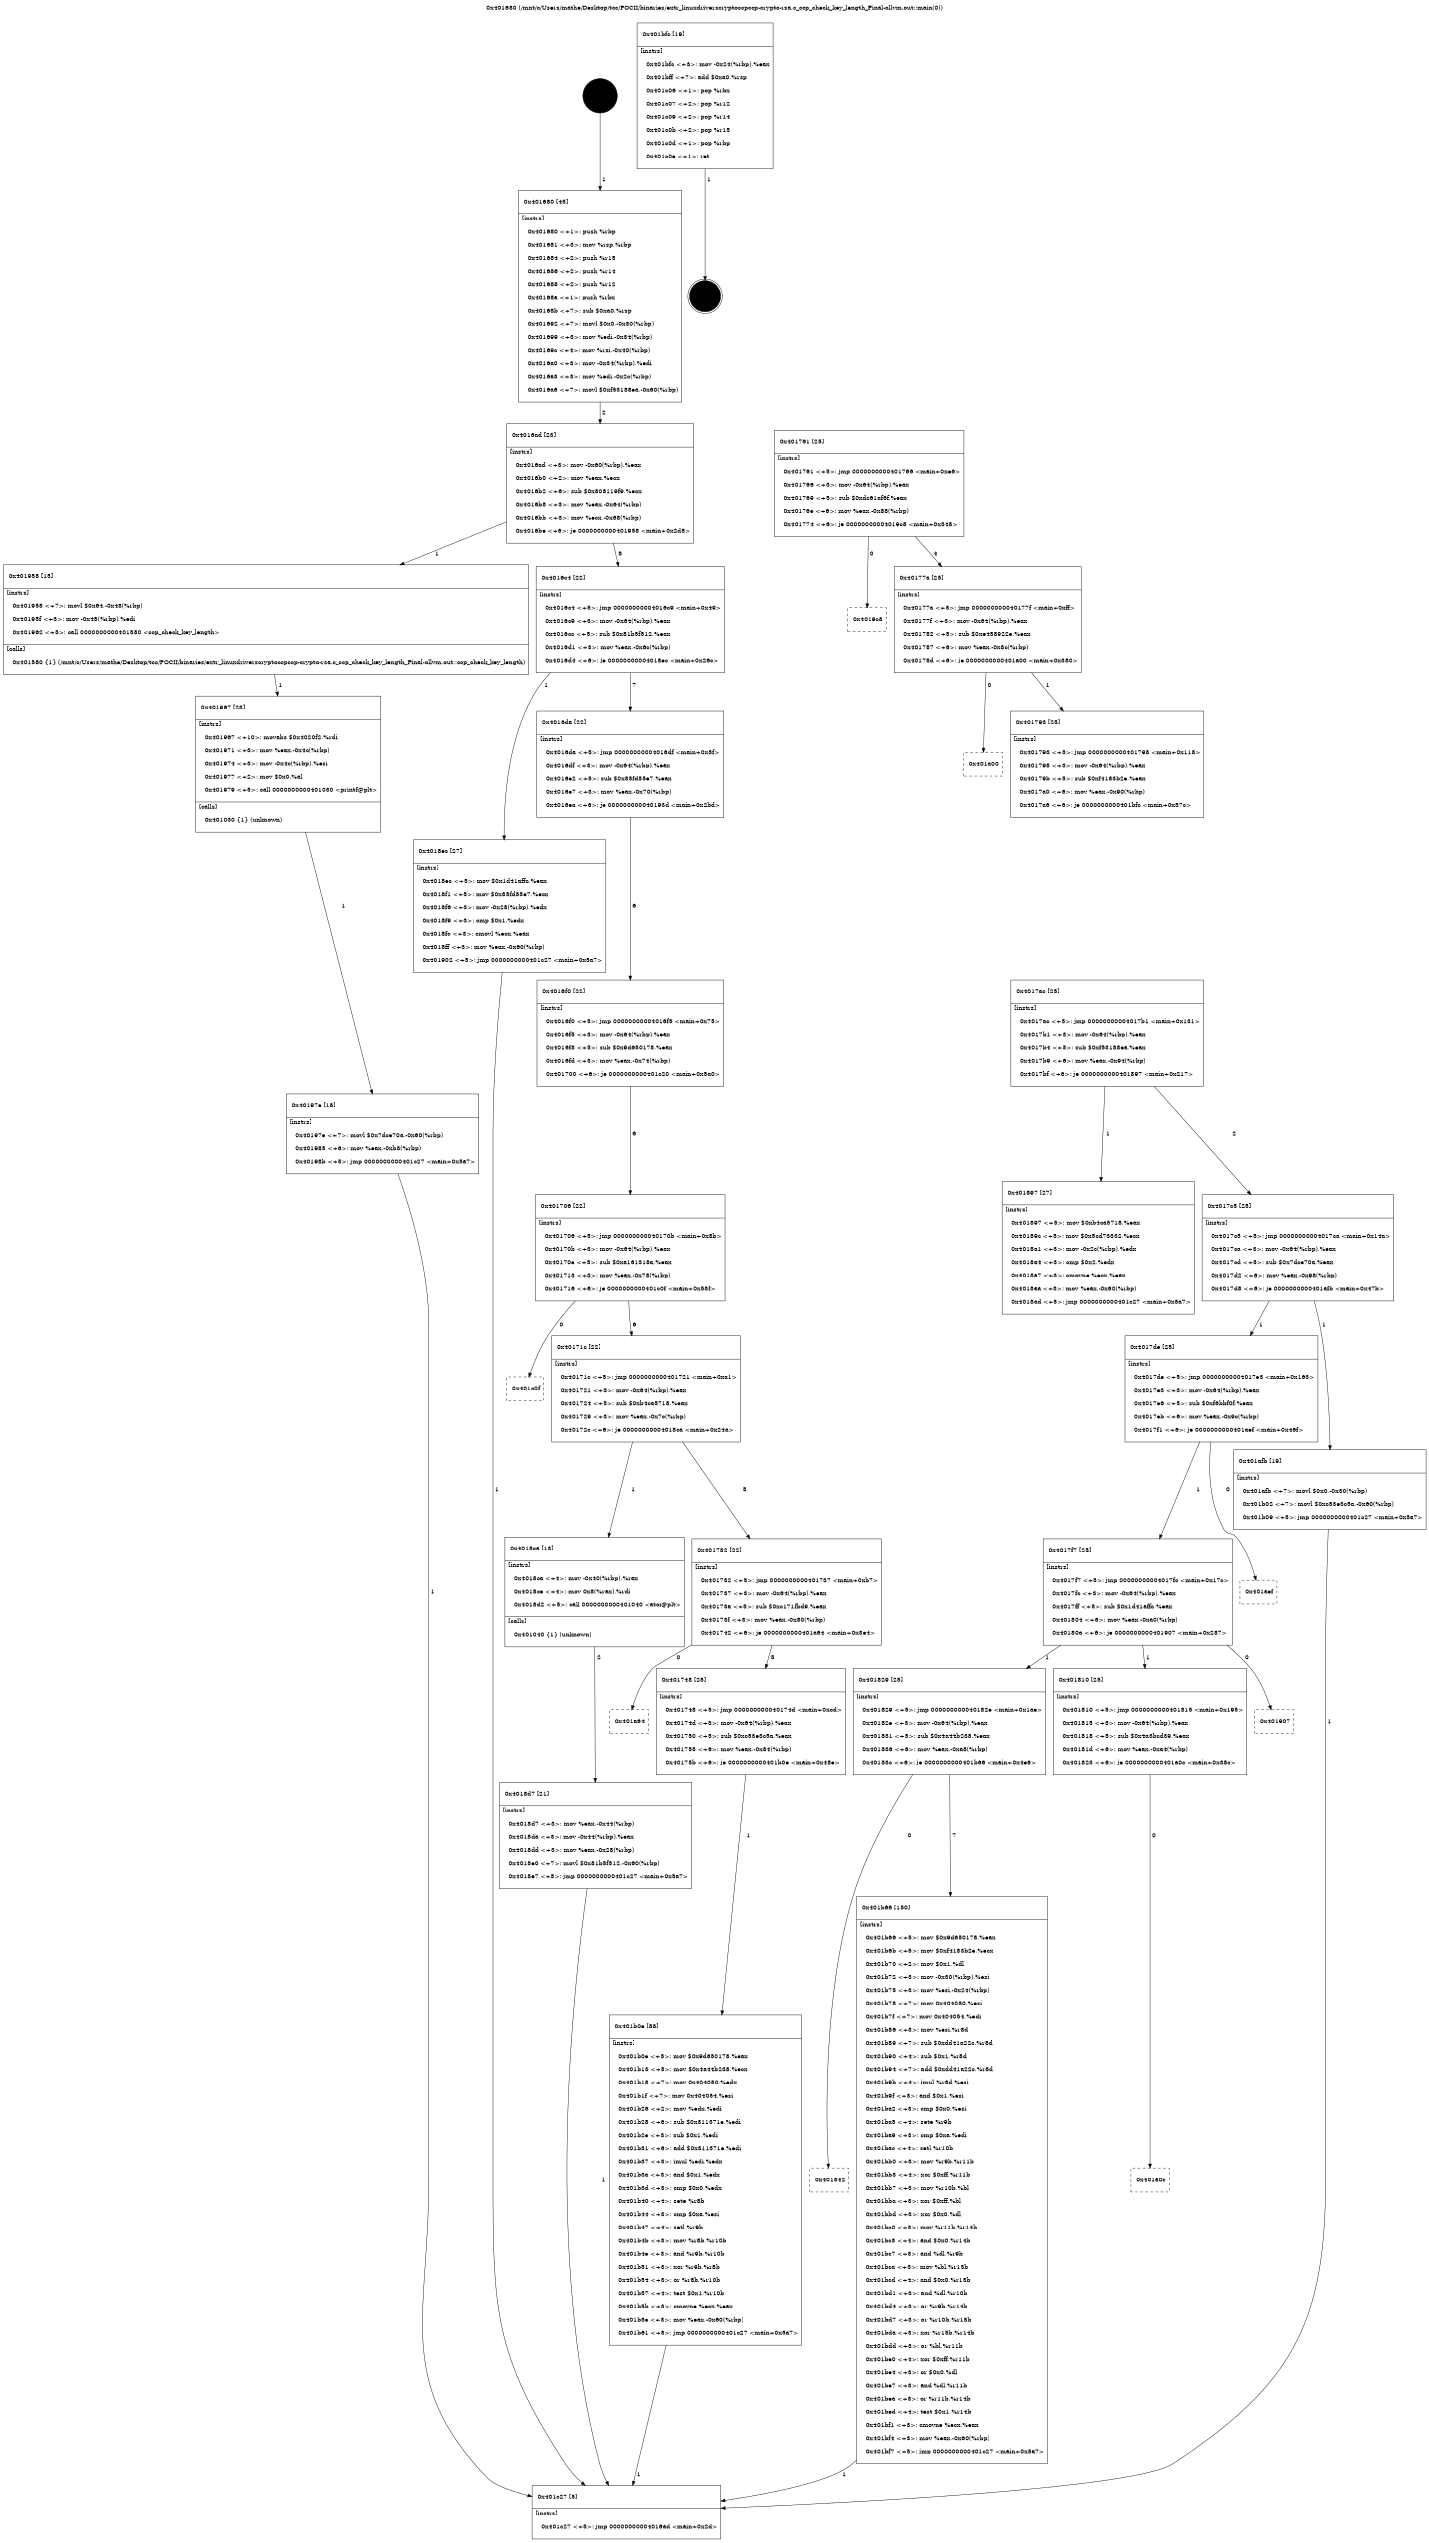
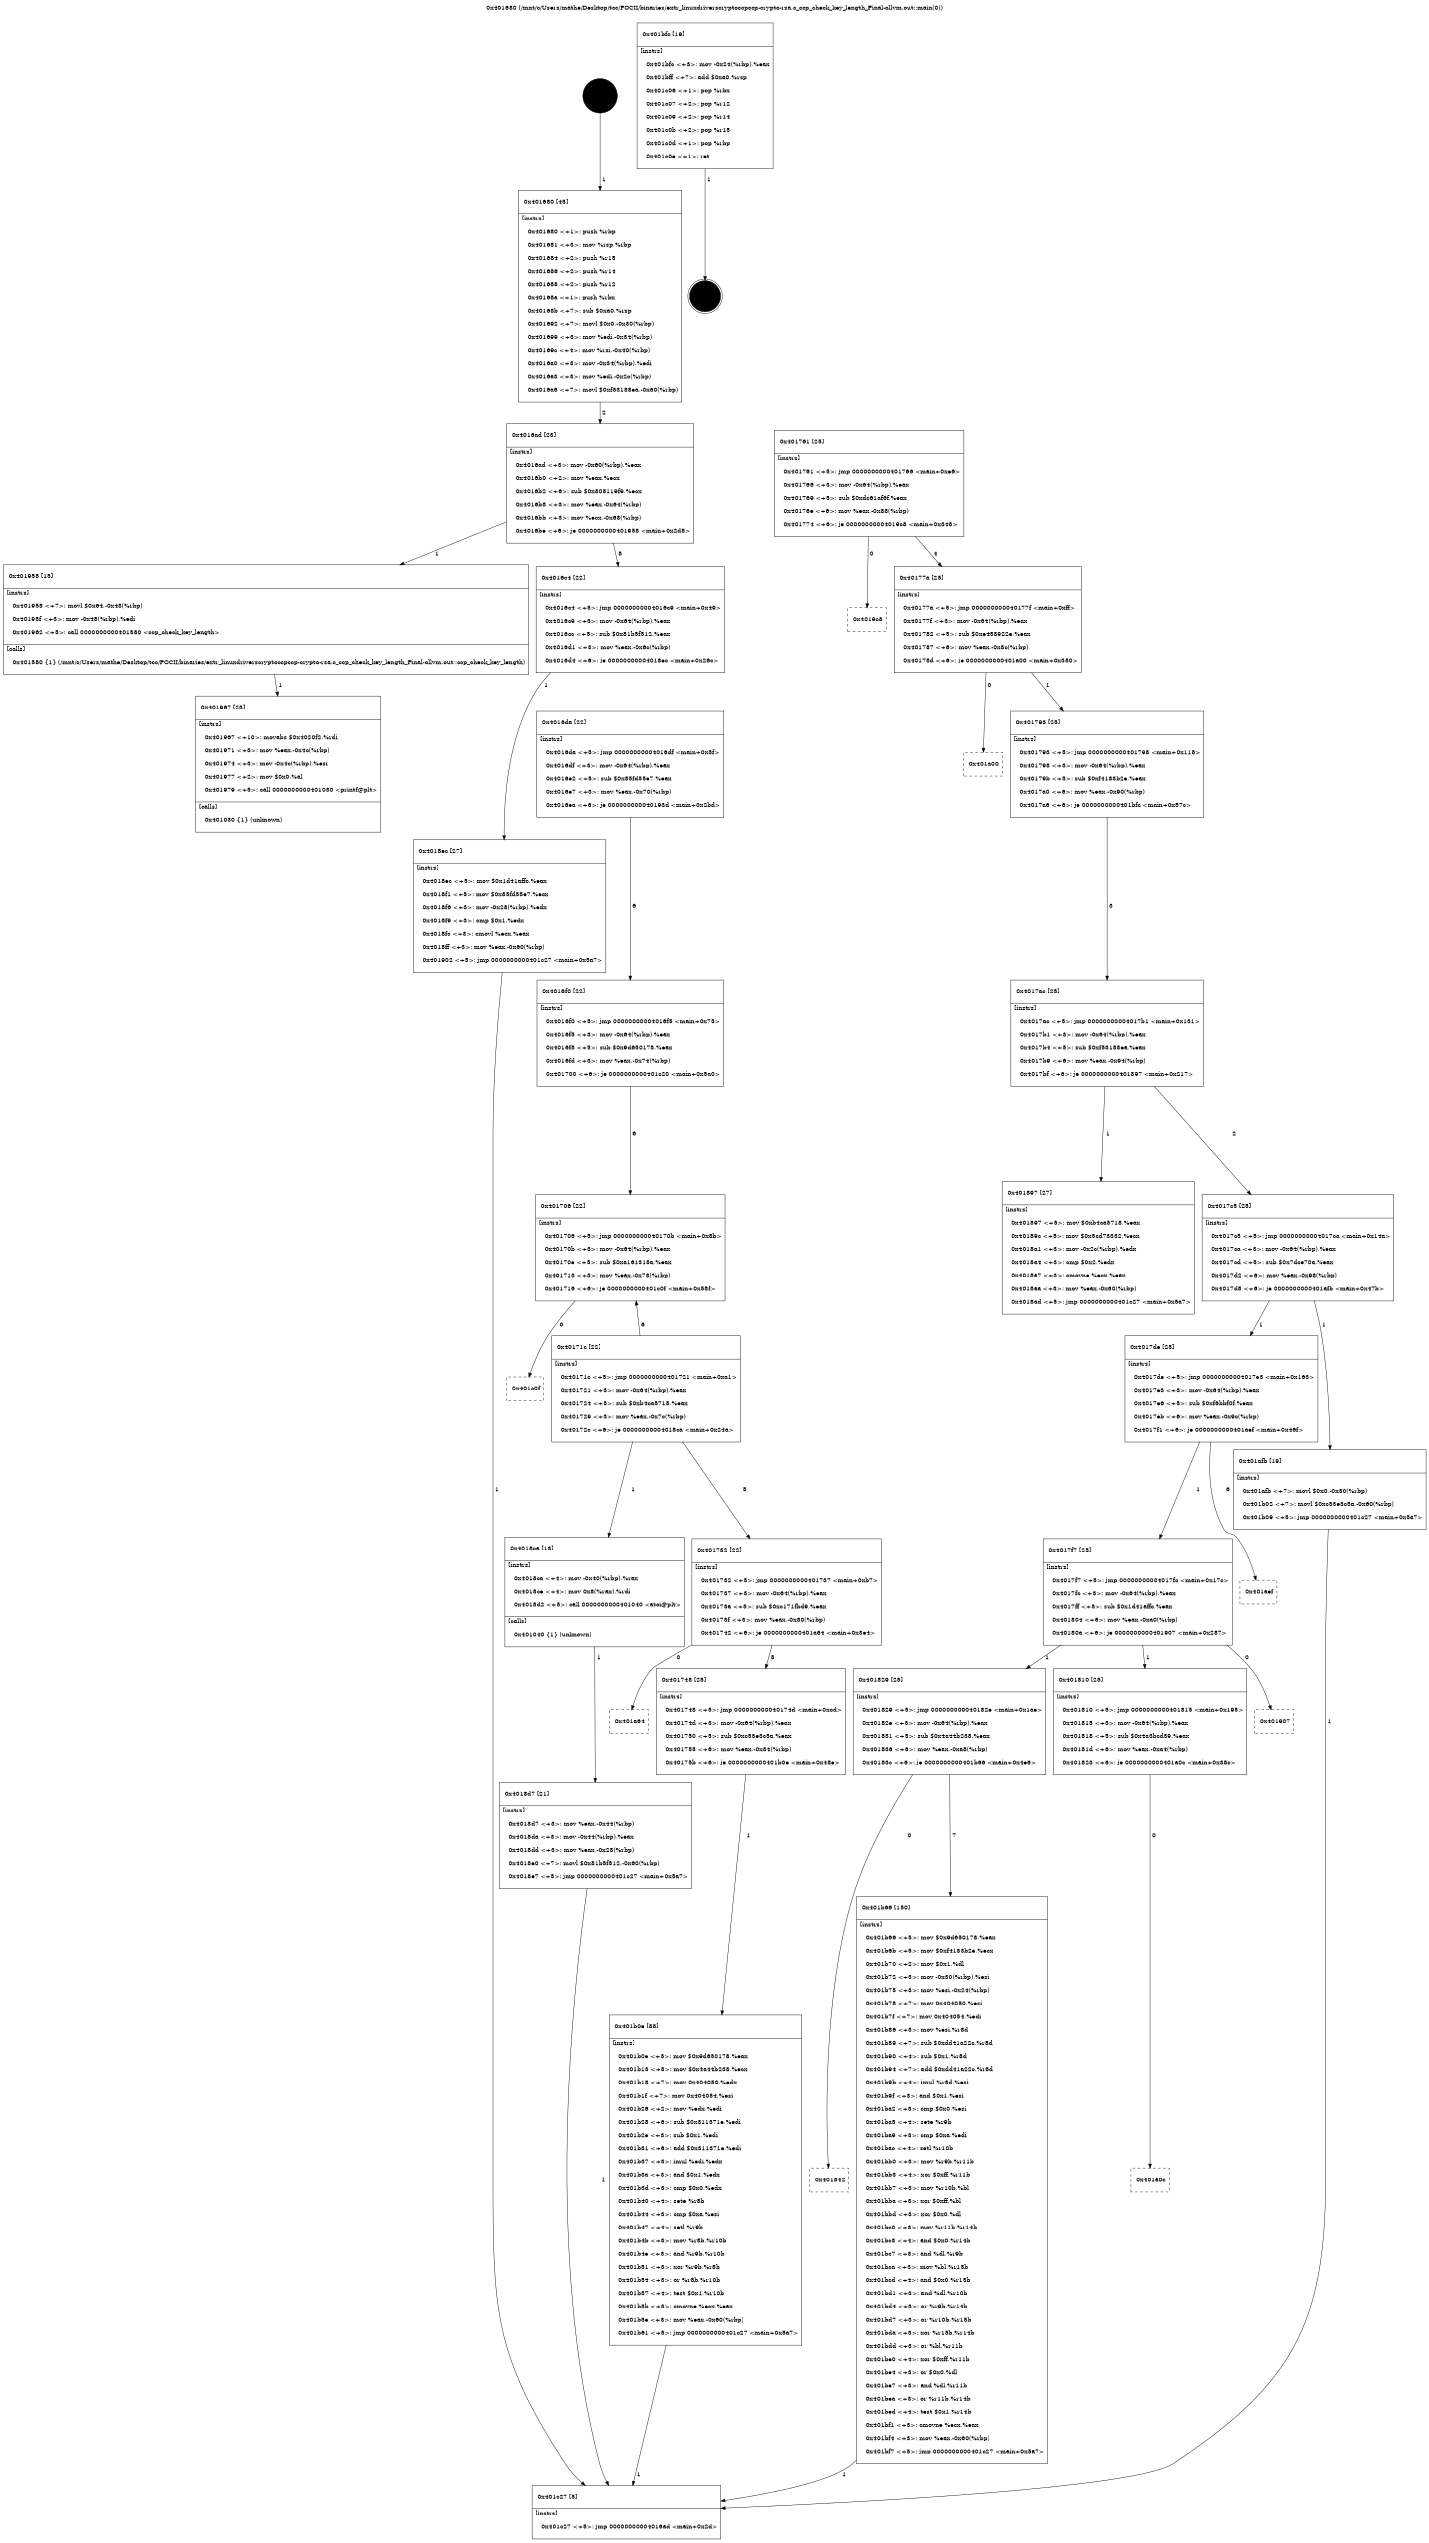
edge "0x4016c4 [22]" -> "0x4016da [22]": removed, label "7"
edge "0x401793 [25]" -> "0x4017ac [25]": added, label "3"
node "0x40197e [18]": removed
edge "0x401706 [22]" -> "0x40171c [22]": reversed
edge "0x4017de [25]" -> "0x401aef": label " 0" -> " 6"
edge "0x4018ca [13]" -> "0x4018d7 [21]": label " 2" -> " 1"
